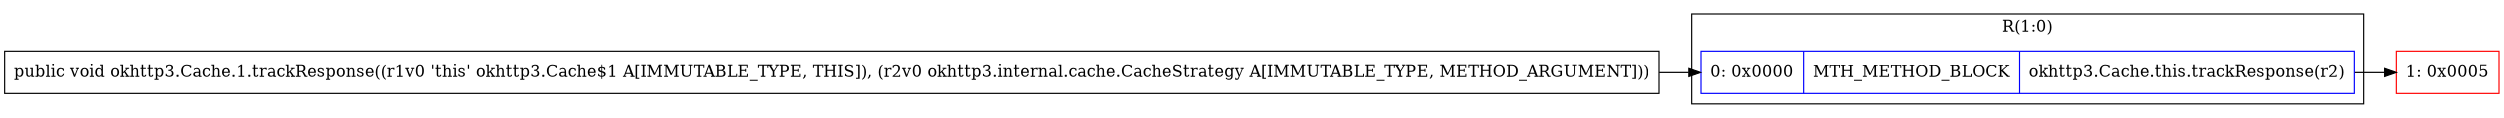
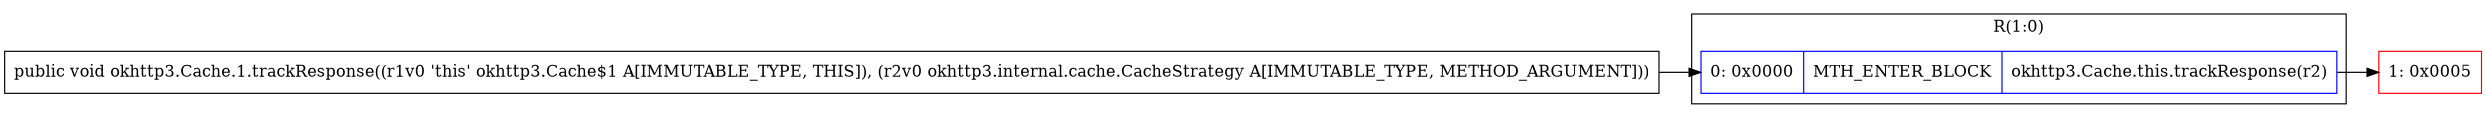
node "0: 0x0000": text "MTH_METHOD_BLOCK" -> "MTH_ENTER_BLOCK"
